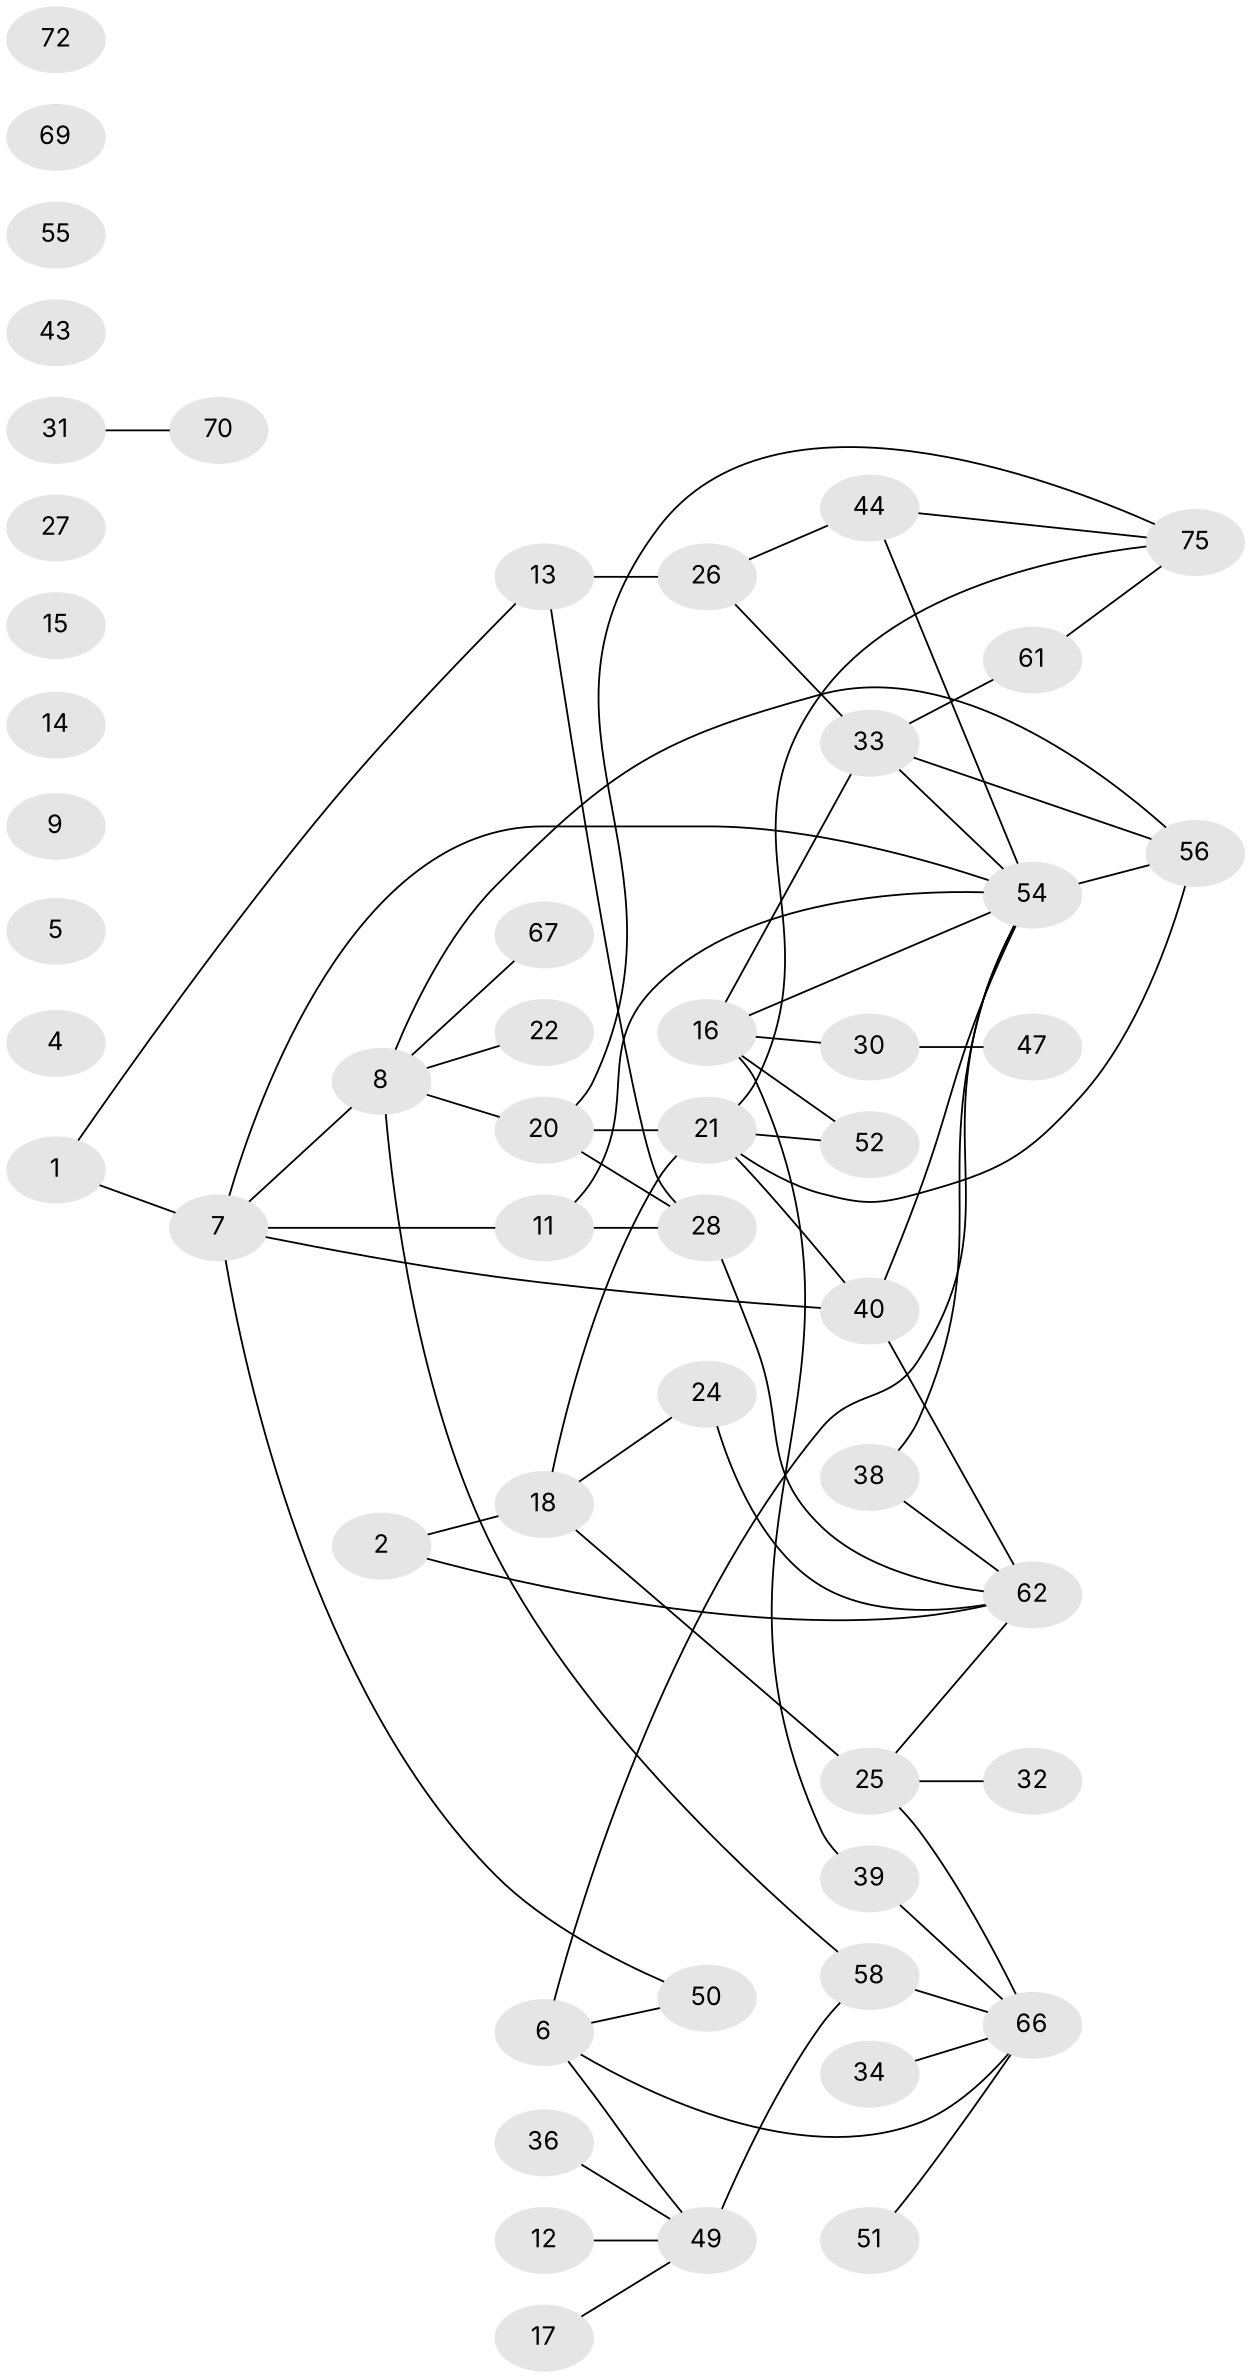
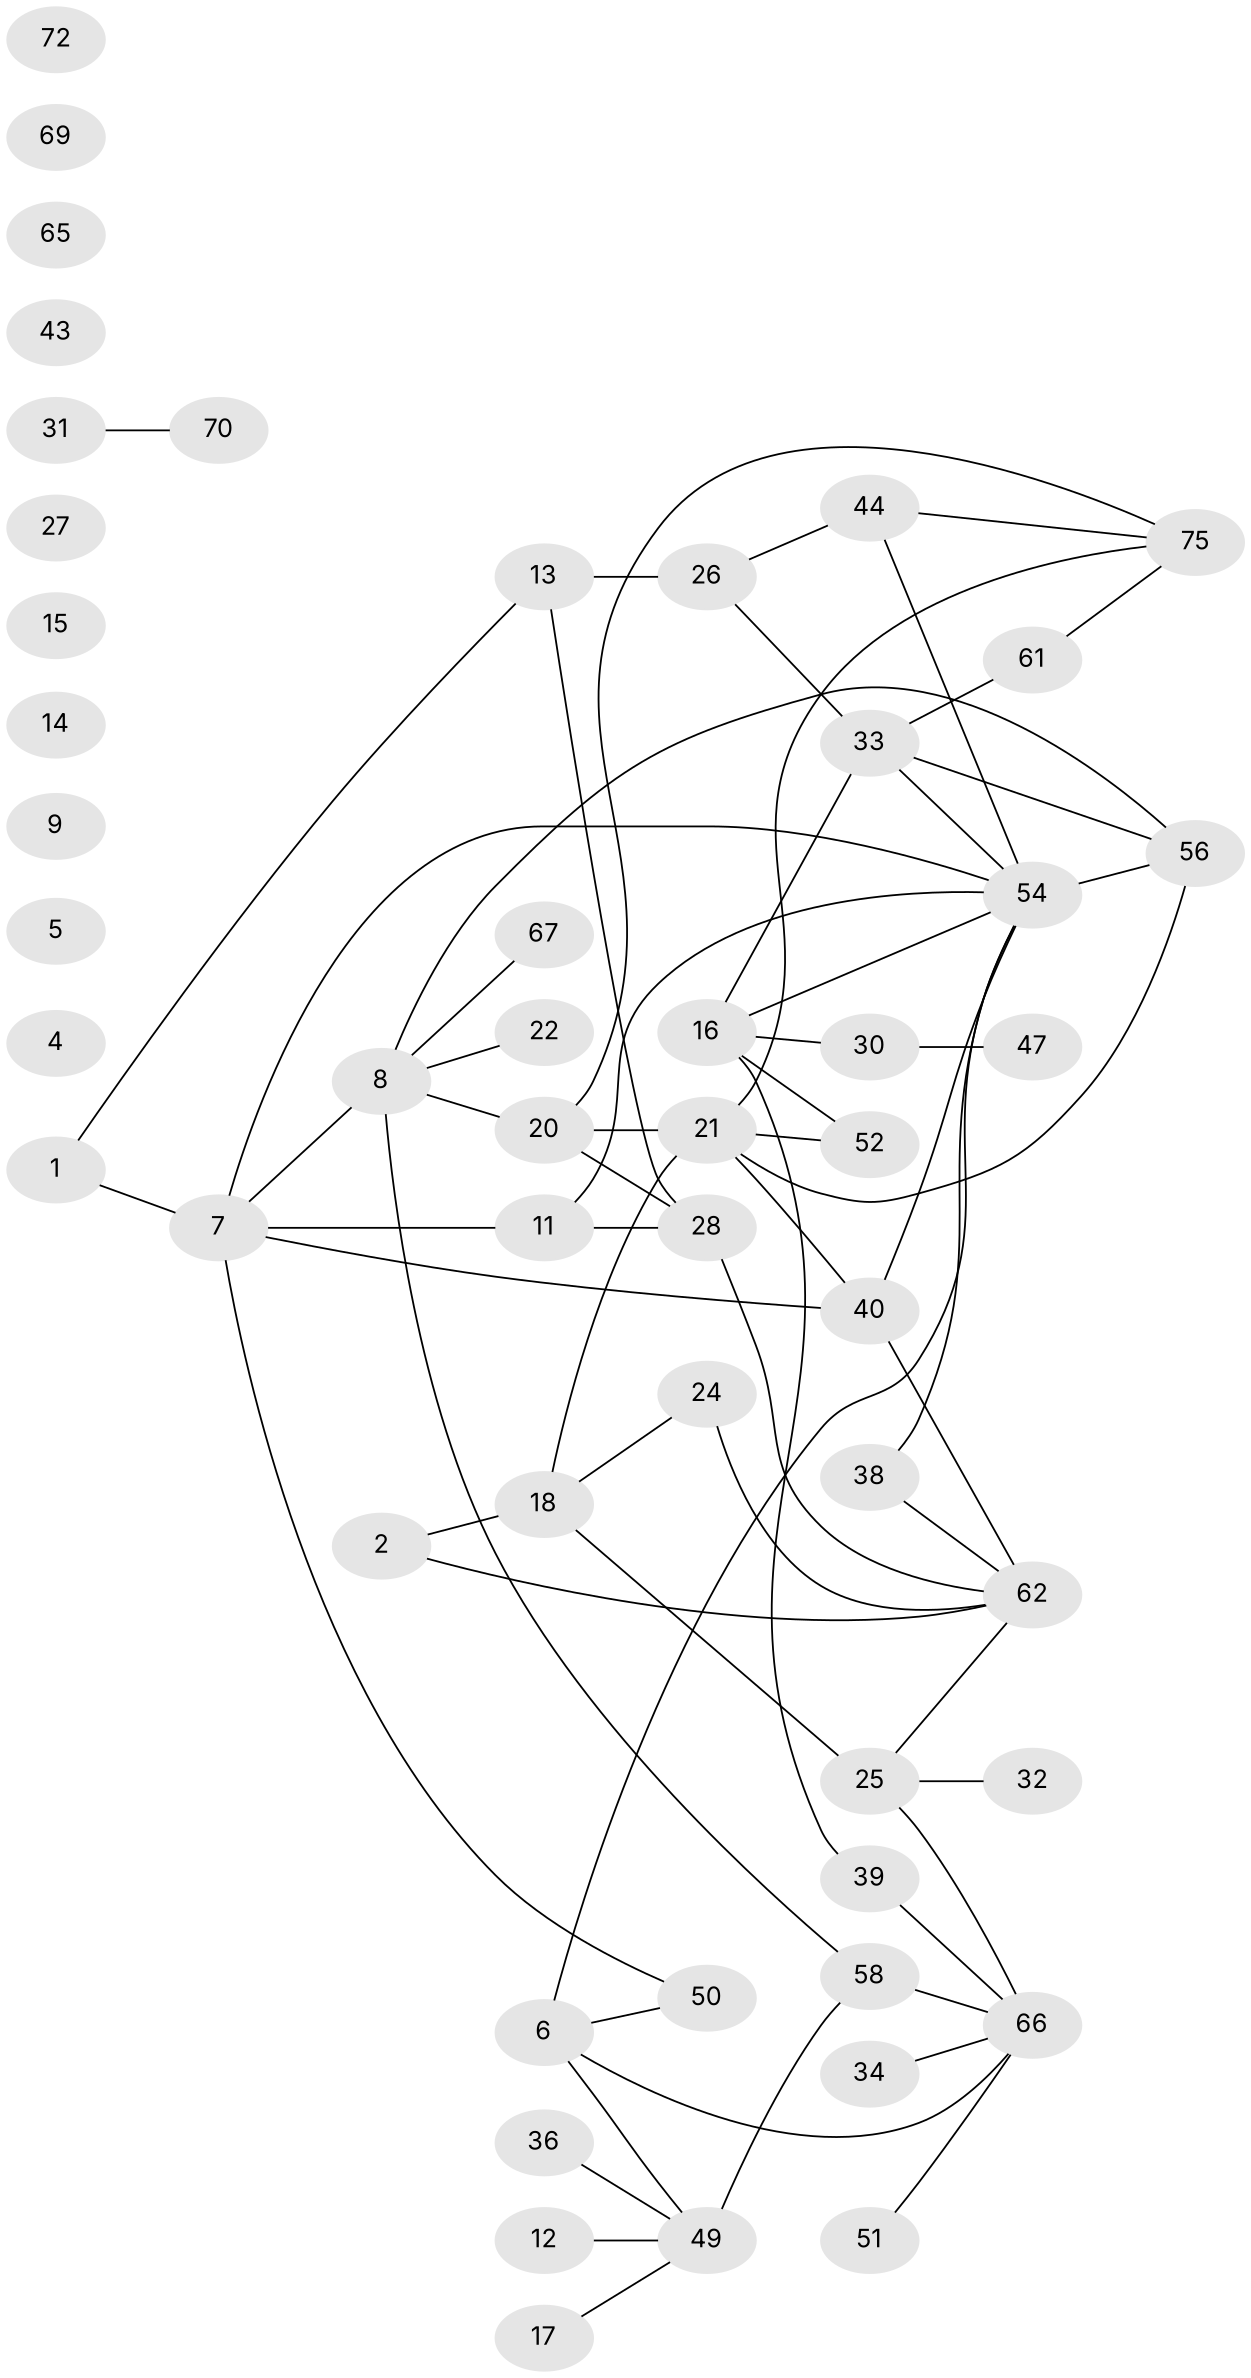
node "55": label "55" -> "65"
